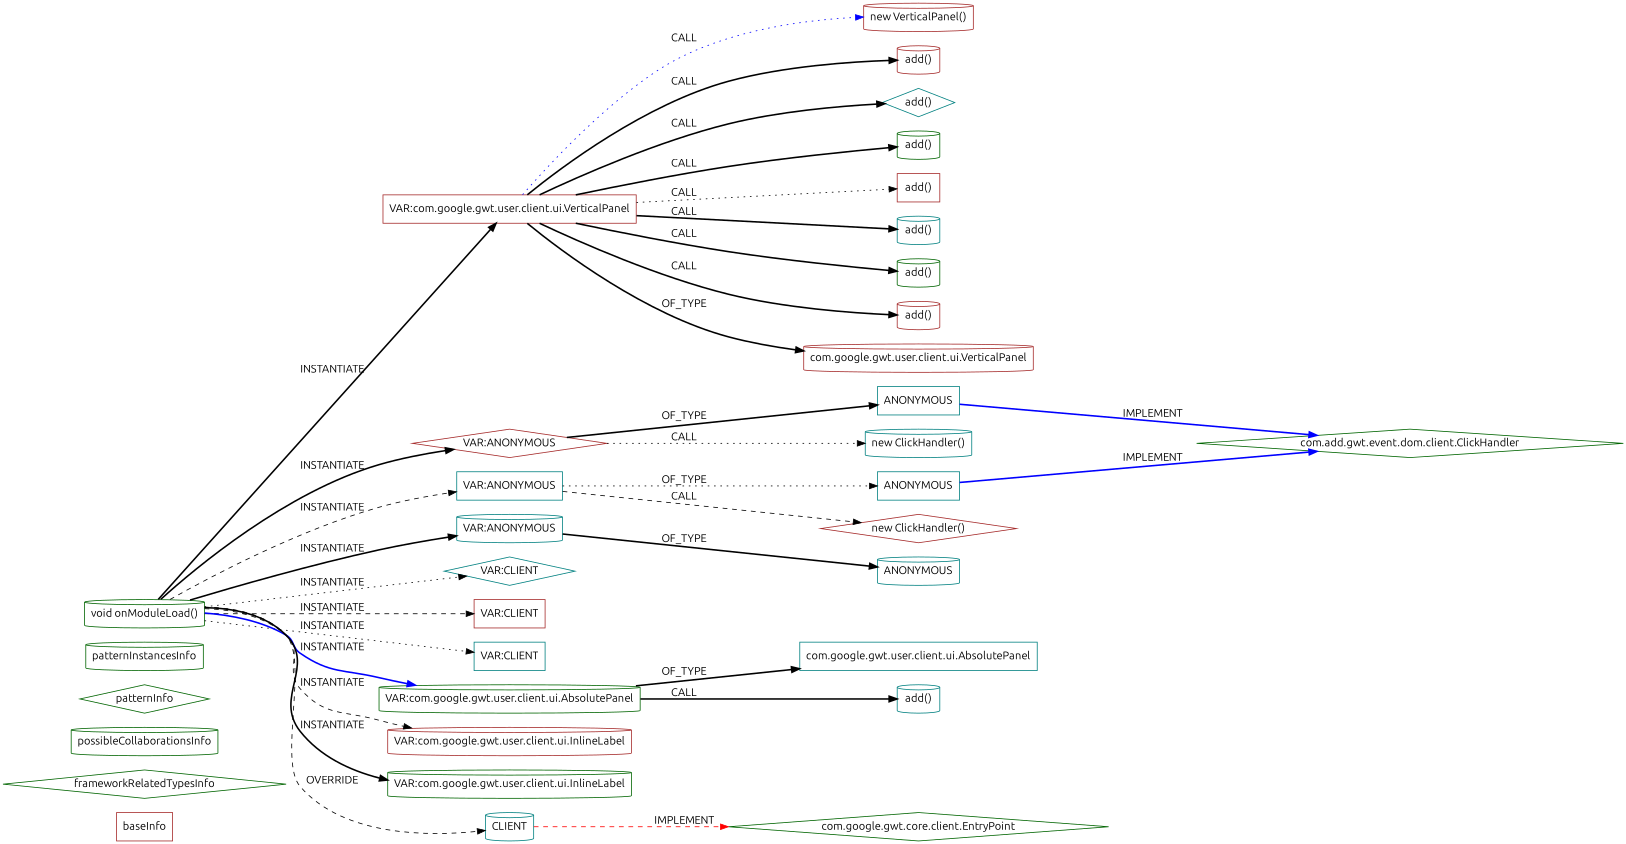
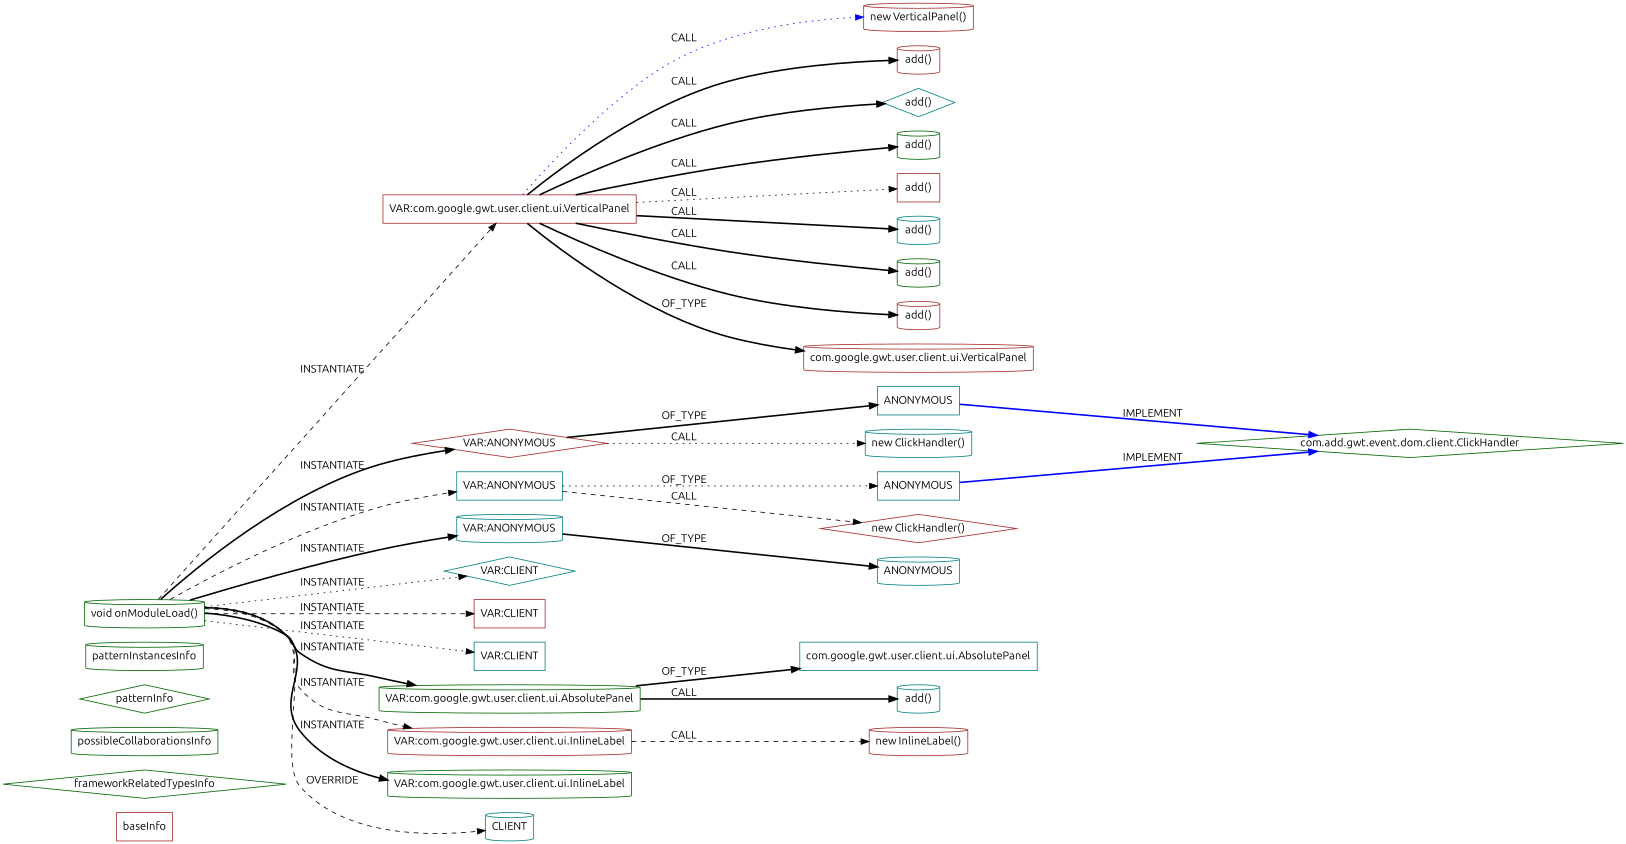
edge "void onModuleLoad()" -> "VAR:com.google.gwt.user.client.ui.VerticalPanel": style bold -> dashed
edge "void onModuleLoad()" -> "VAR:com.google.gwt.user.client.ui.AbsolutePanel": color blue -> black
node "new InlineLabel()": added
node "com.google.gwt.core.client.EntryPoint": removed
